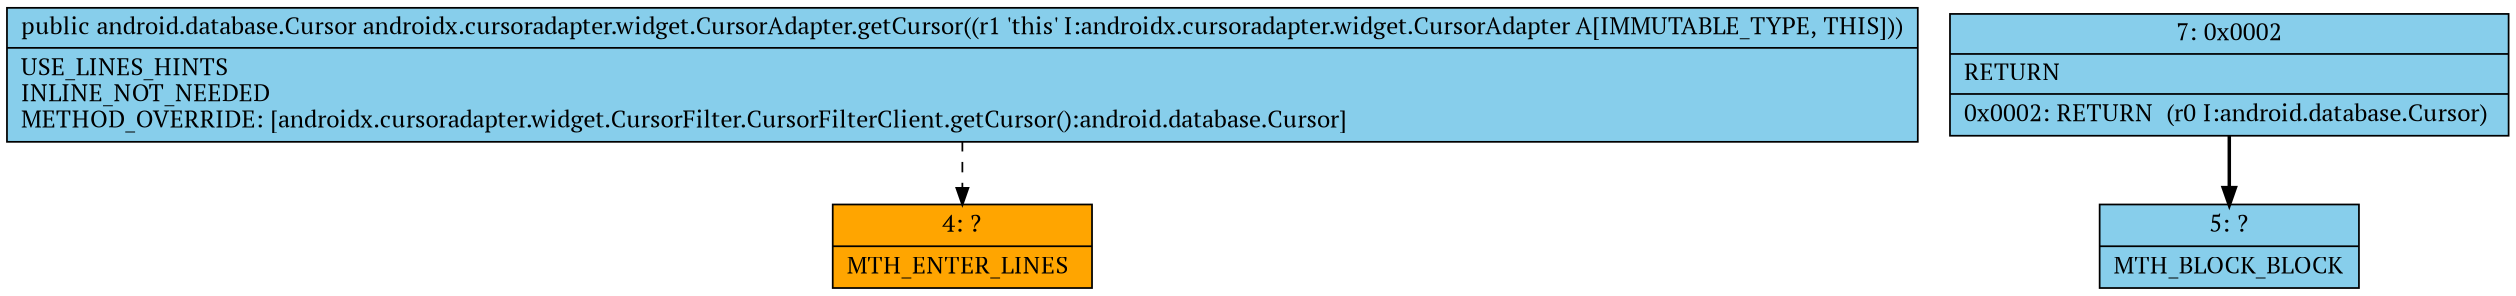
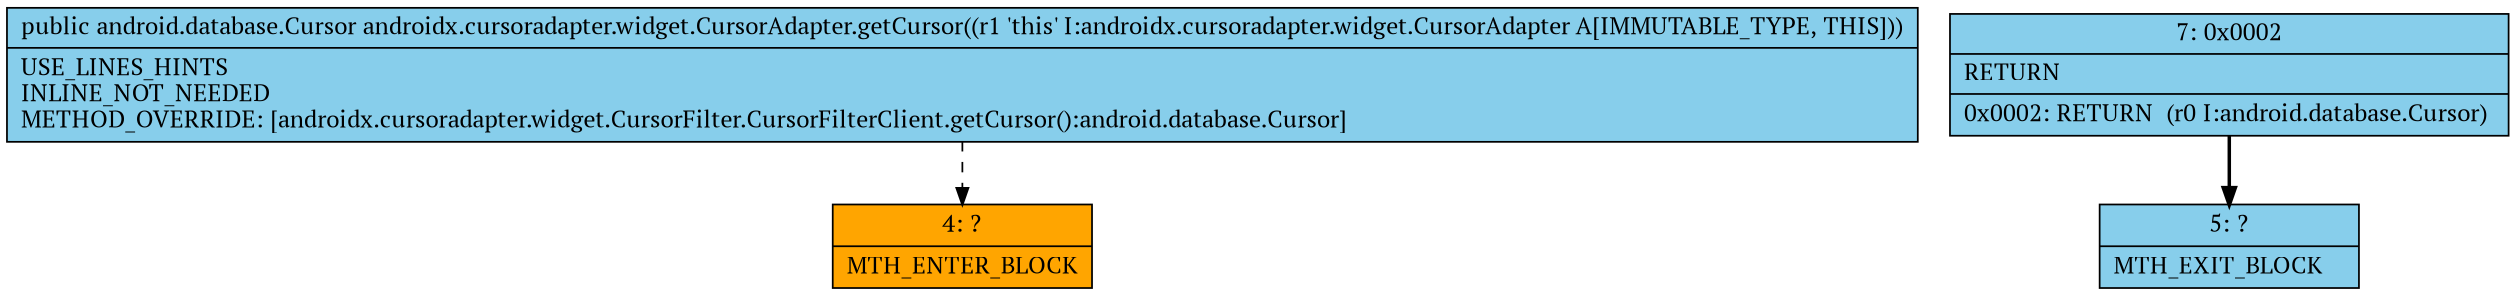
node "4: ?": text "MTH_ENTER_LINES" -> "MTH_ENTER_BLOCK"
node "5: ?": text "MTH_BLOCK_BLOCK" -> "MTH_EXIT_BLOCK"
